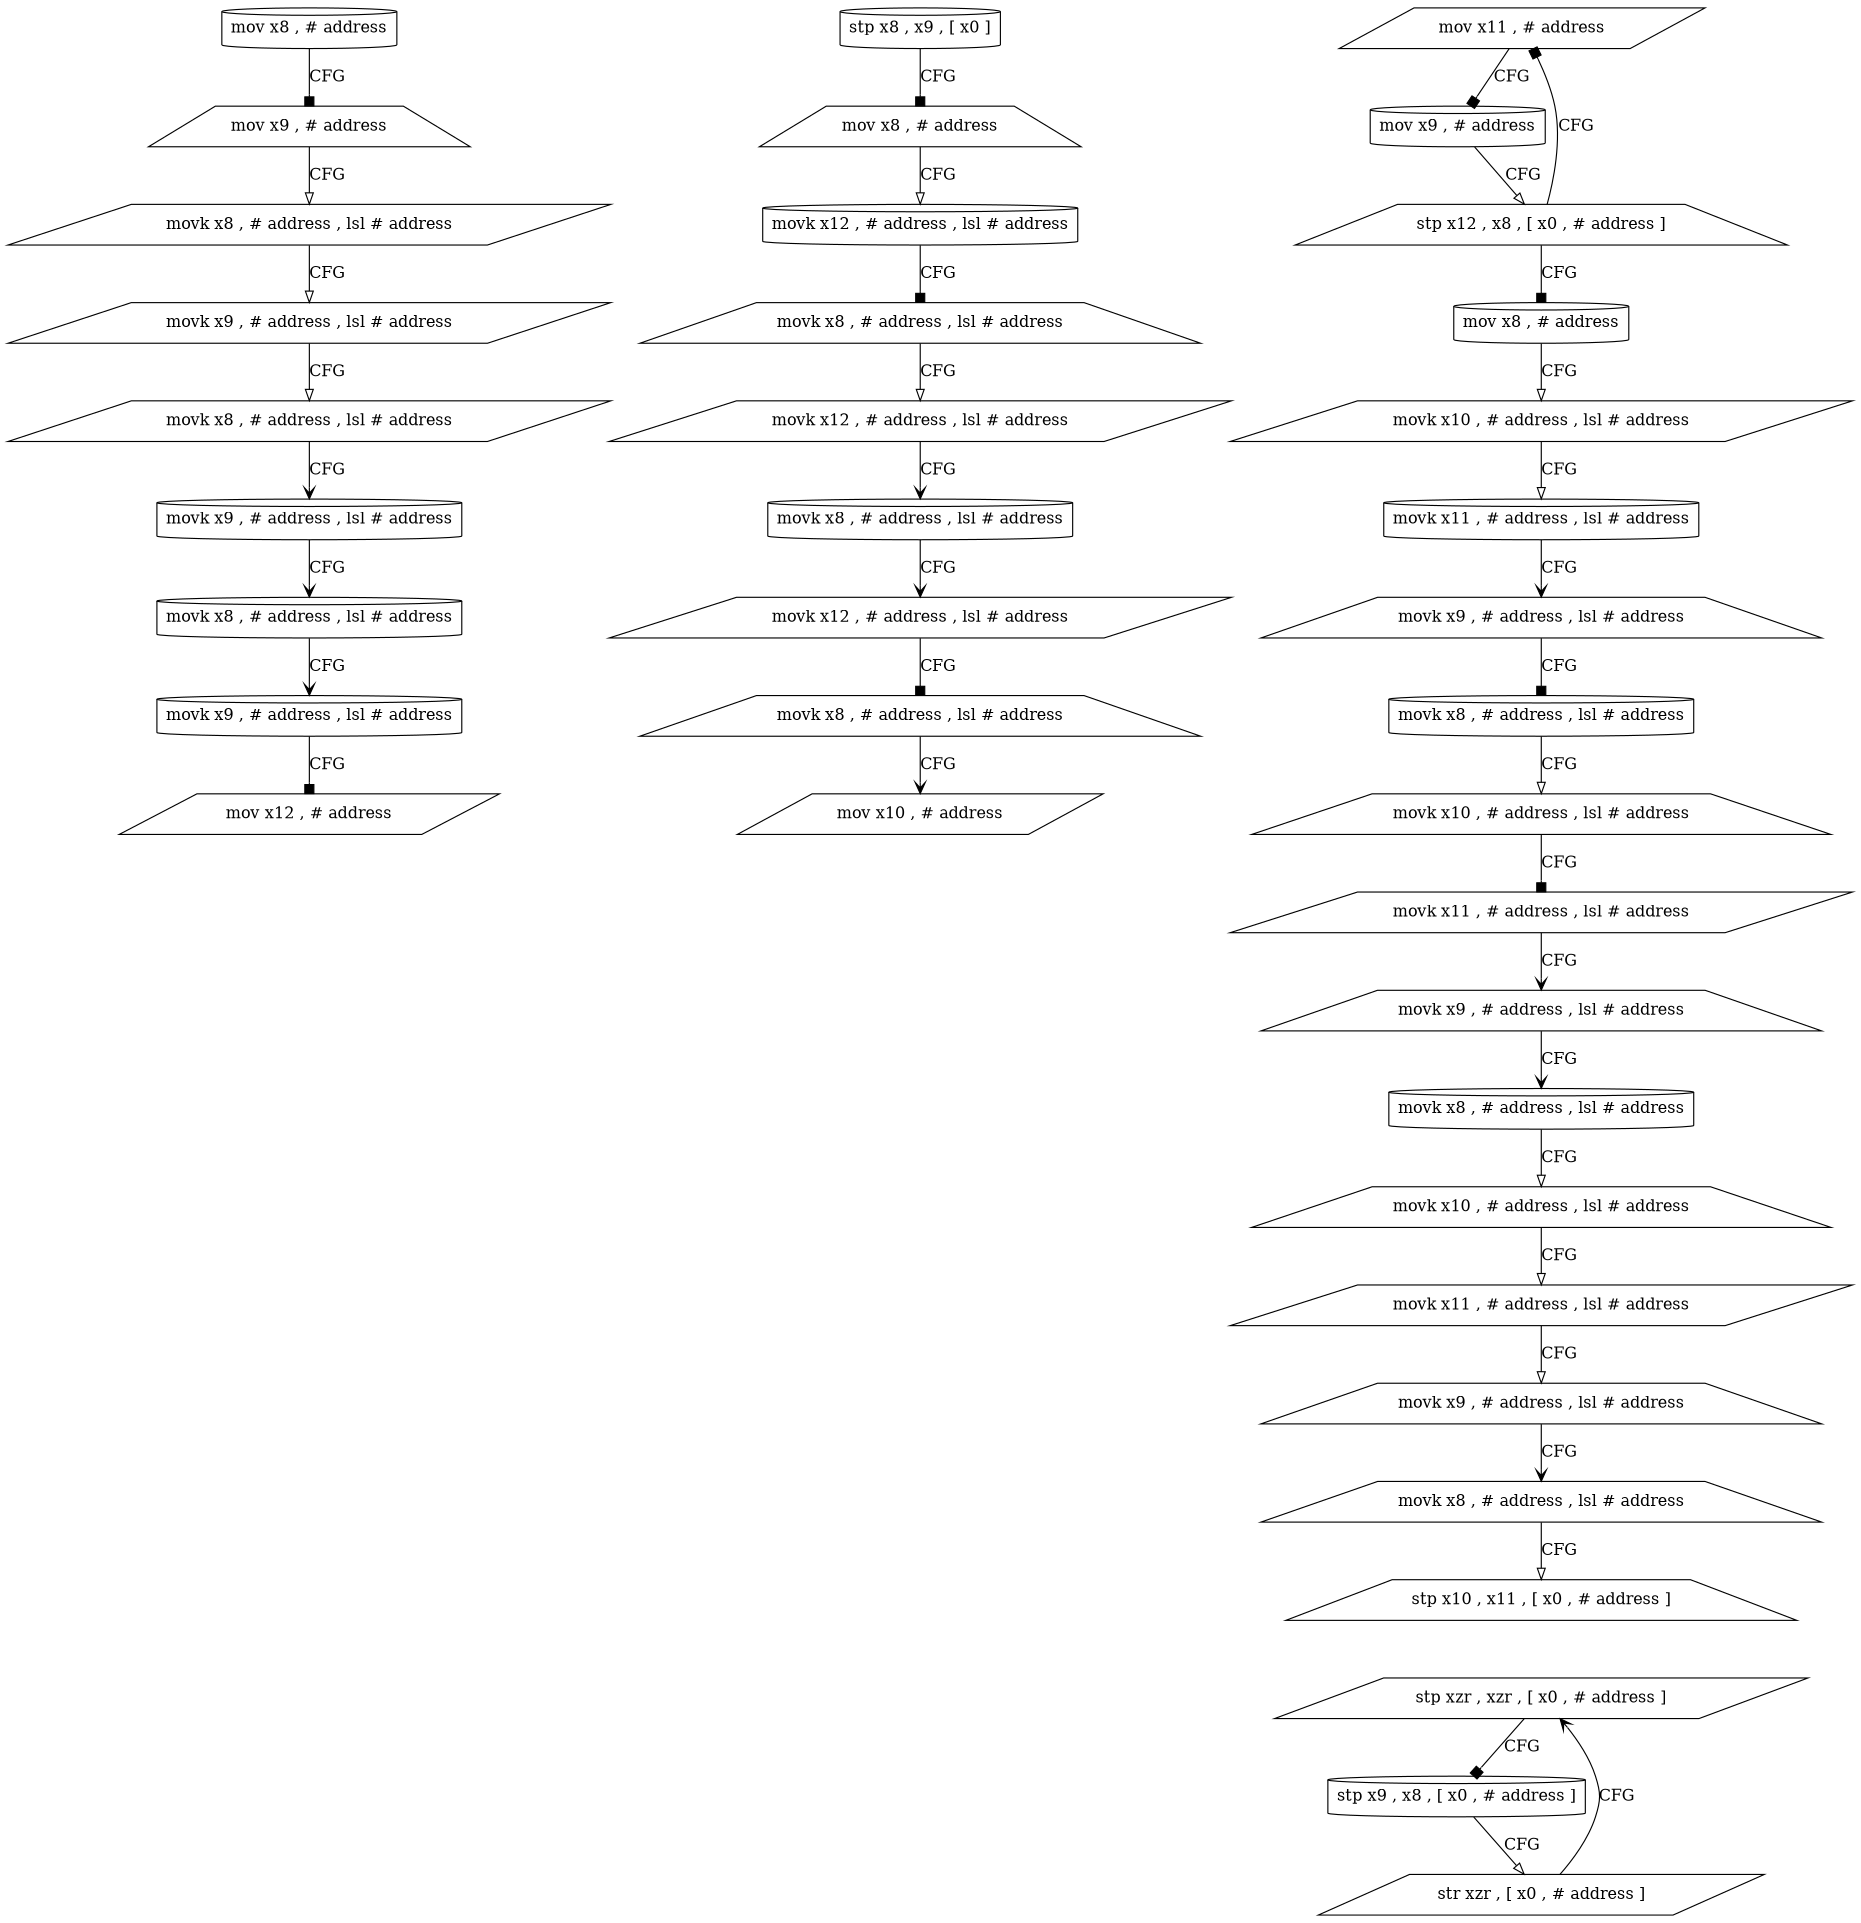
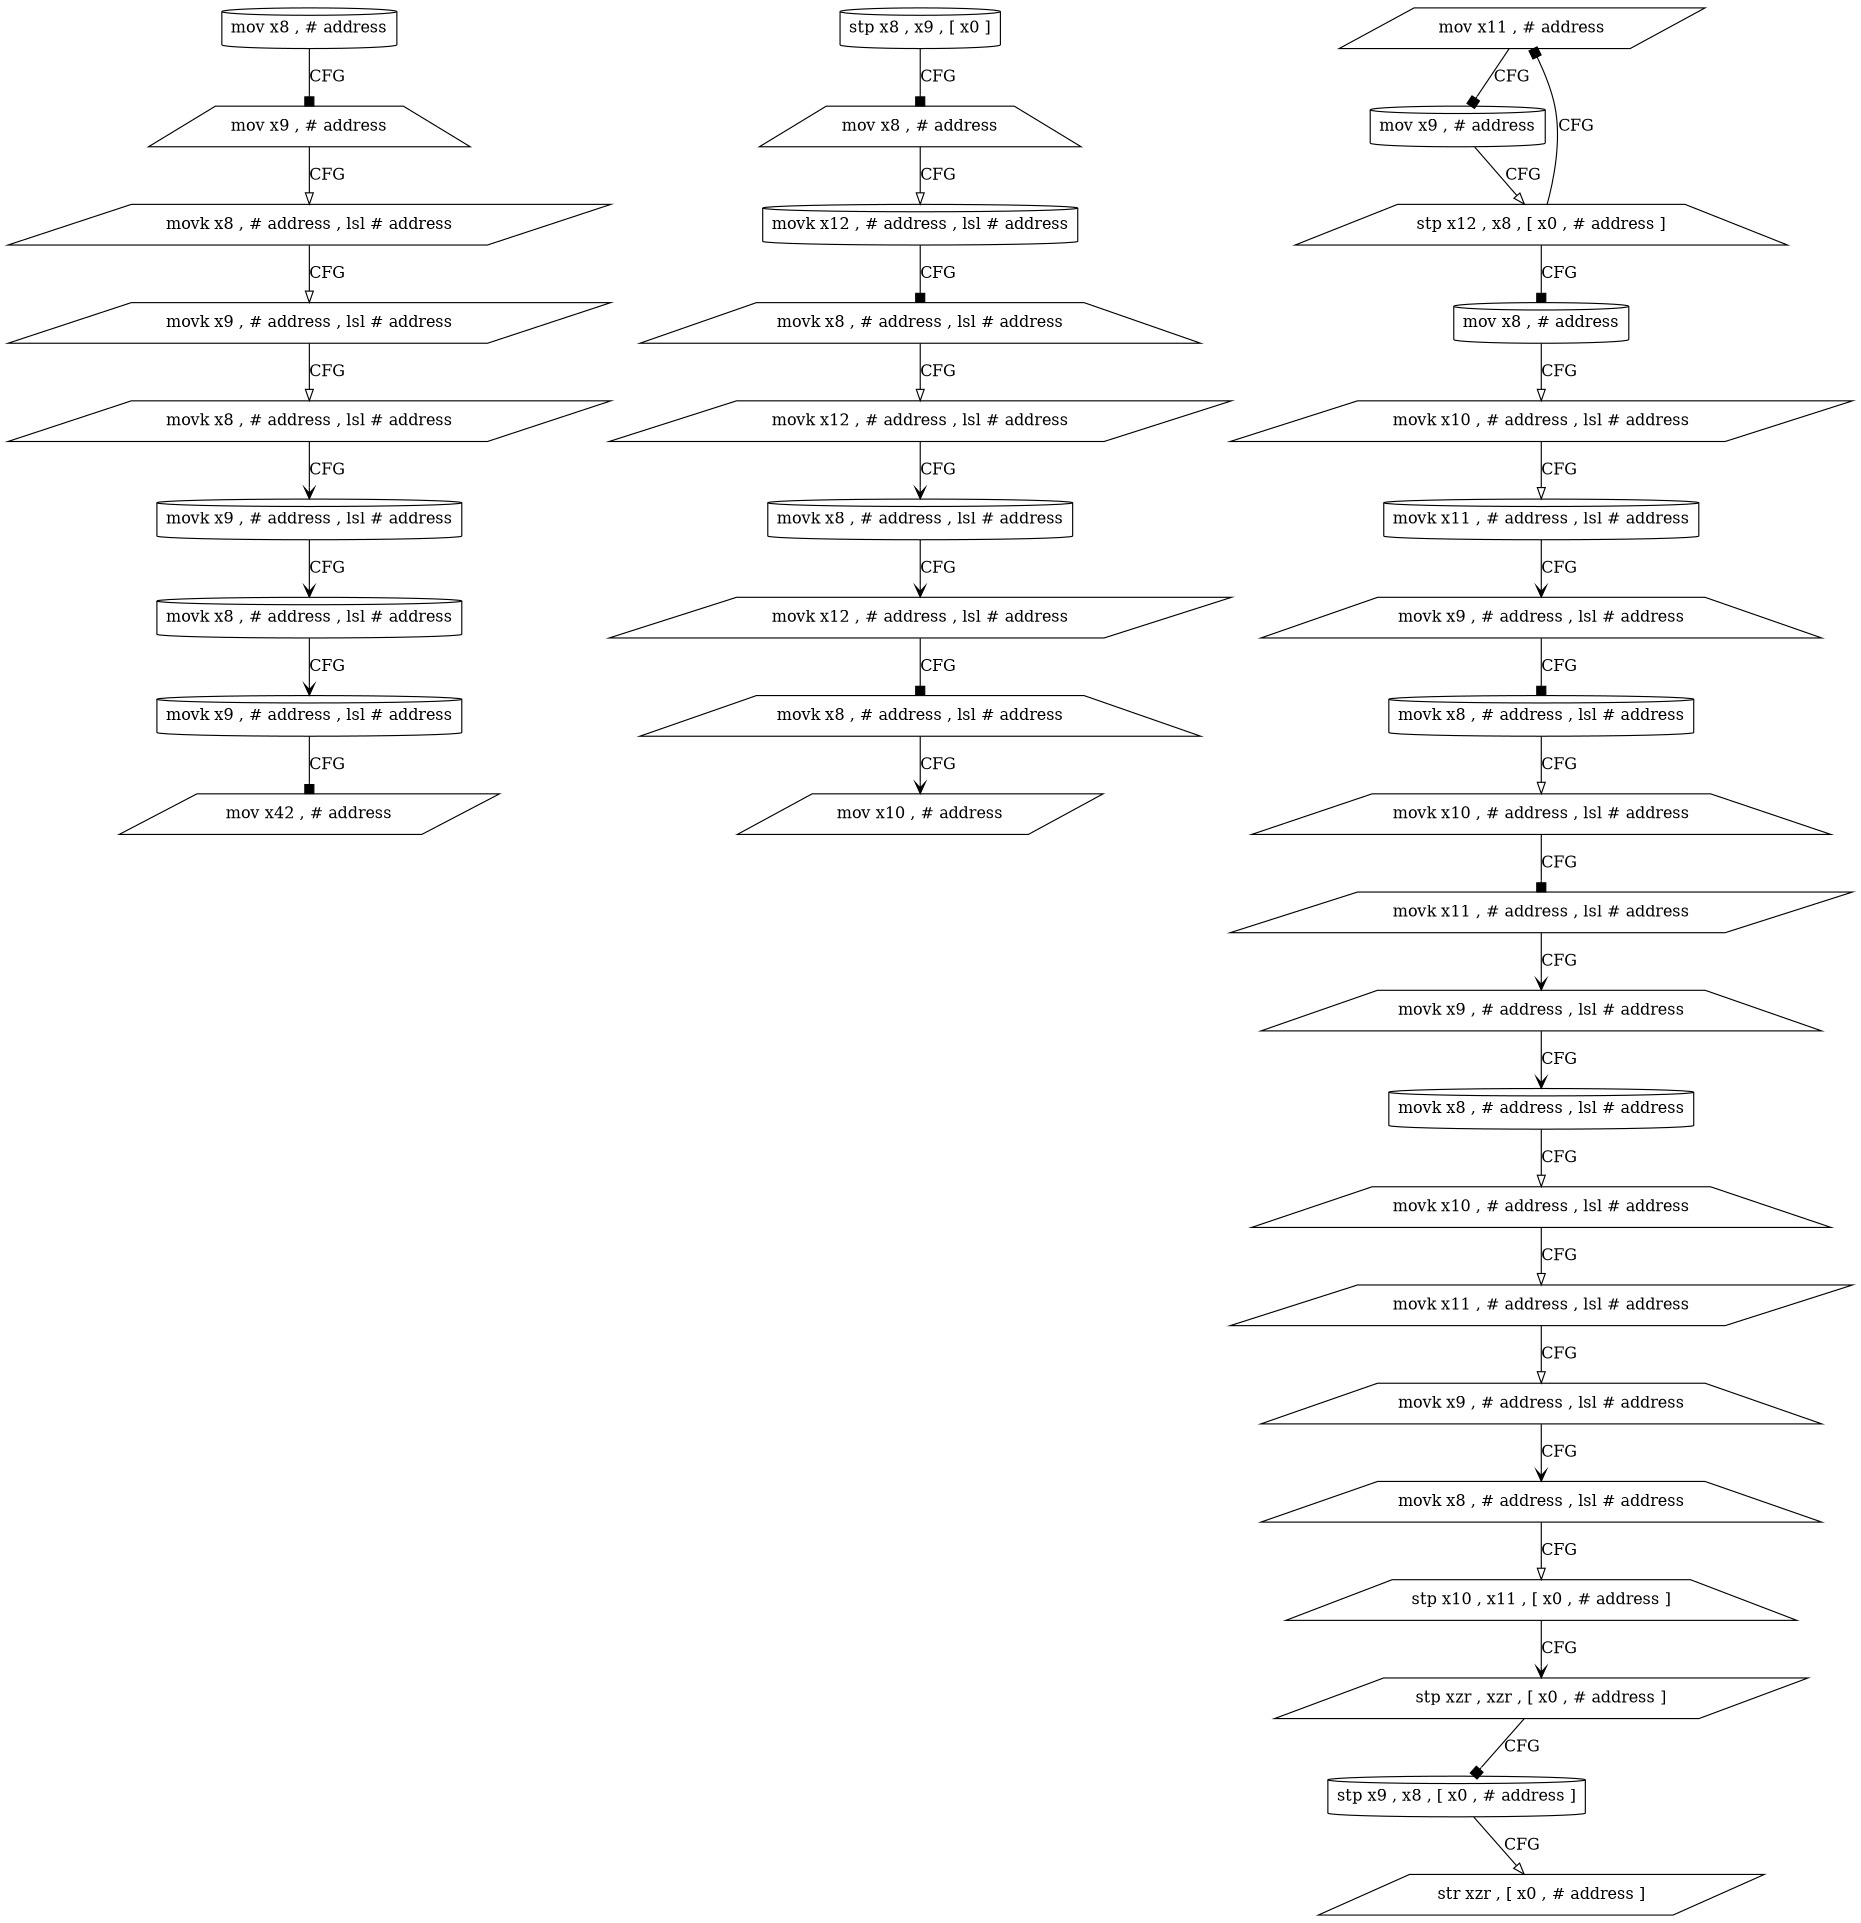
node "mov x12 , # address": label "mov x12 , # address" -> "mov x42 , # address"
edge "str xzr , [ x0 , # address ]" -> "stp xzr , xzr , [ x0 , # address ]": now "stp x10 , x11 , [ x0 , # address ]" -> "stp xzr , xzr , [ x0 , # address ]"
